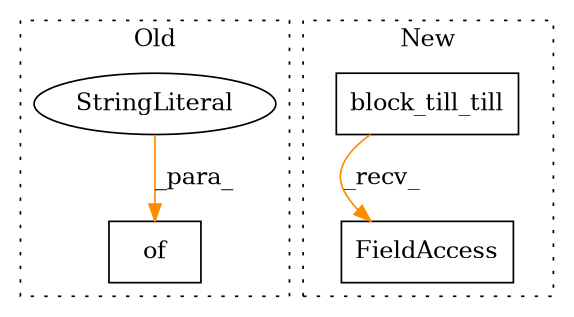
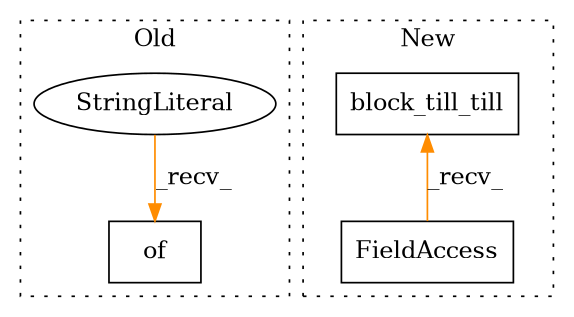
edge "block_till_till" -> "FieldAccess": reversed
edge "StringLiteral" -> "of": label "_para_" -> "_recv_"
